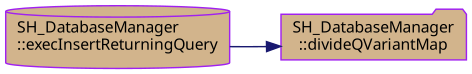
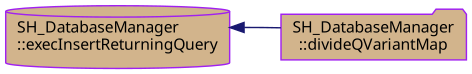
edge "SH_DatabaseManager ::execInsertReturningQuery" -> "SH_DatabaseManager ::divideQVariantMap": reversed
